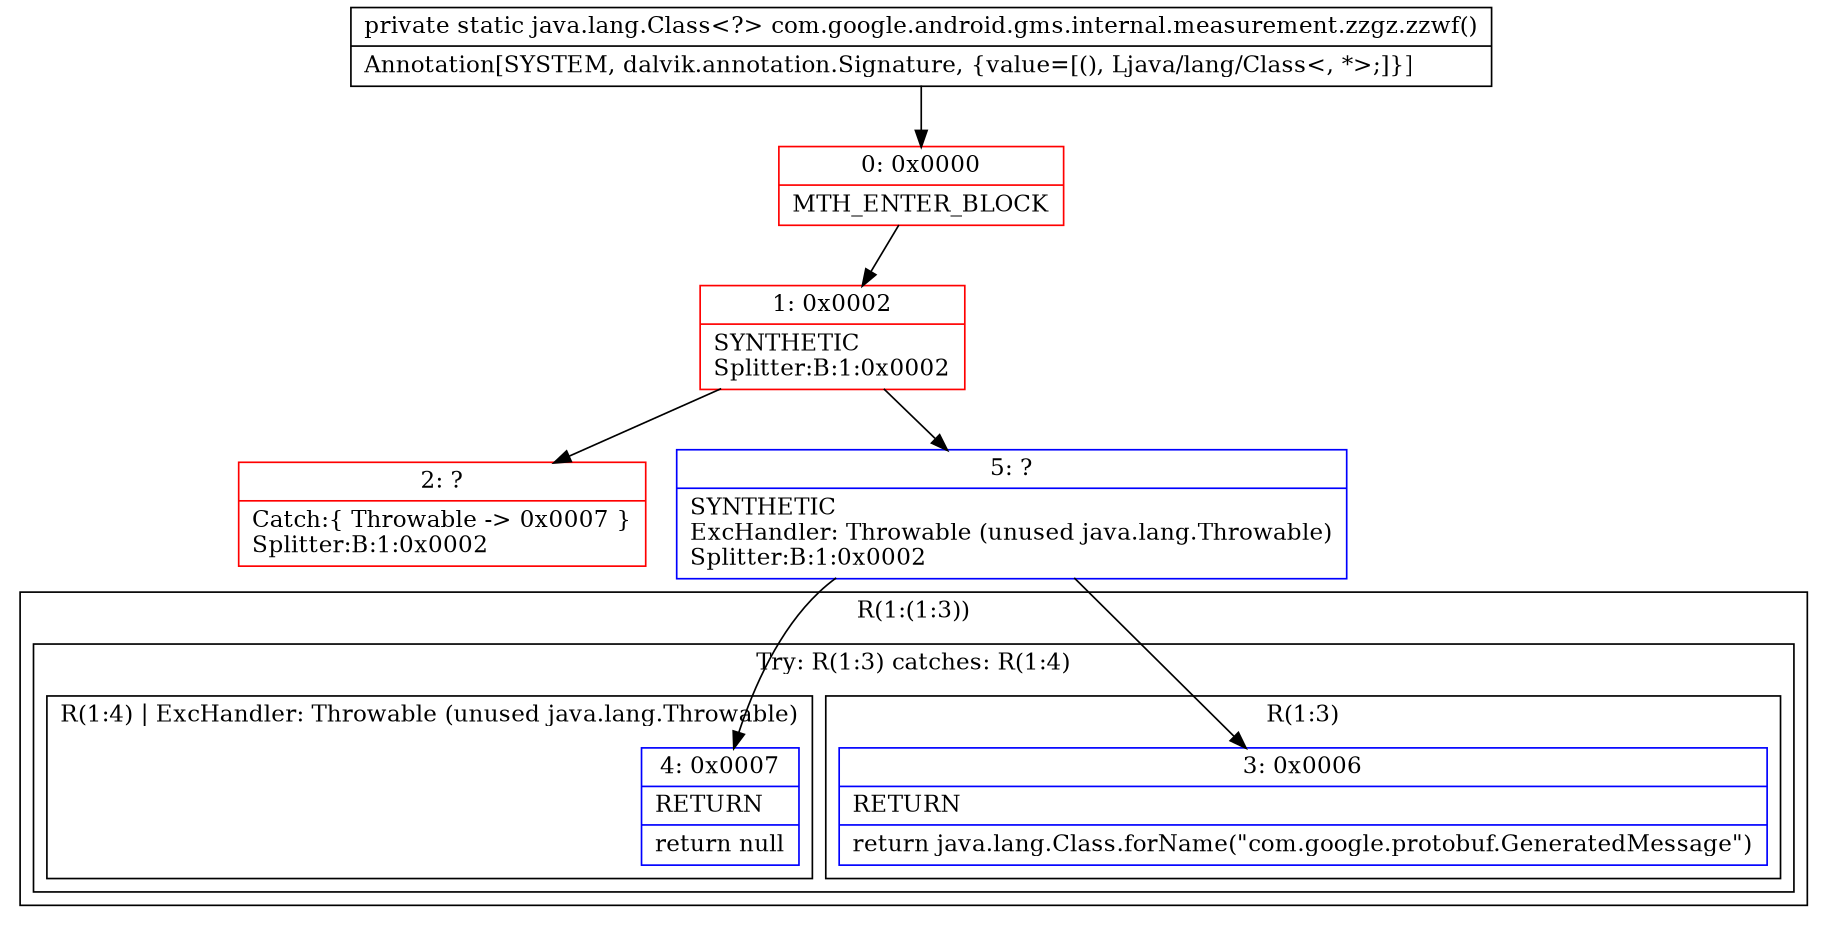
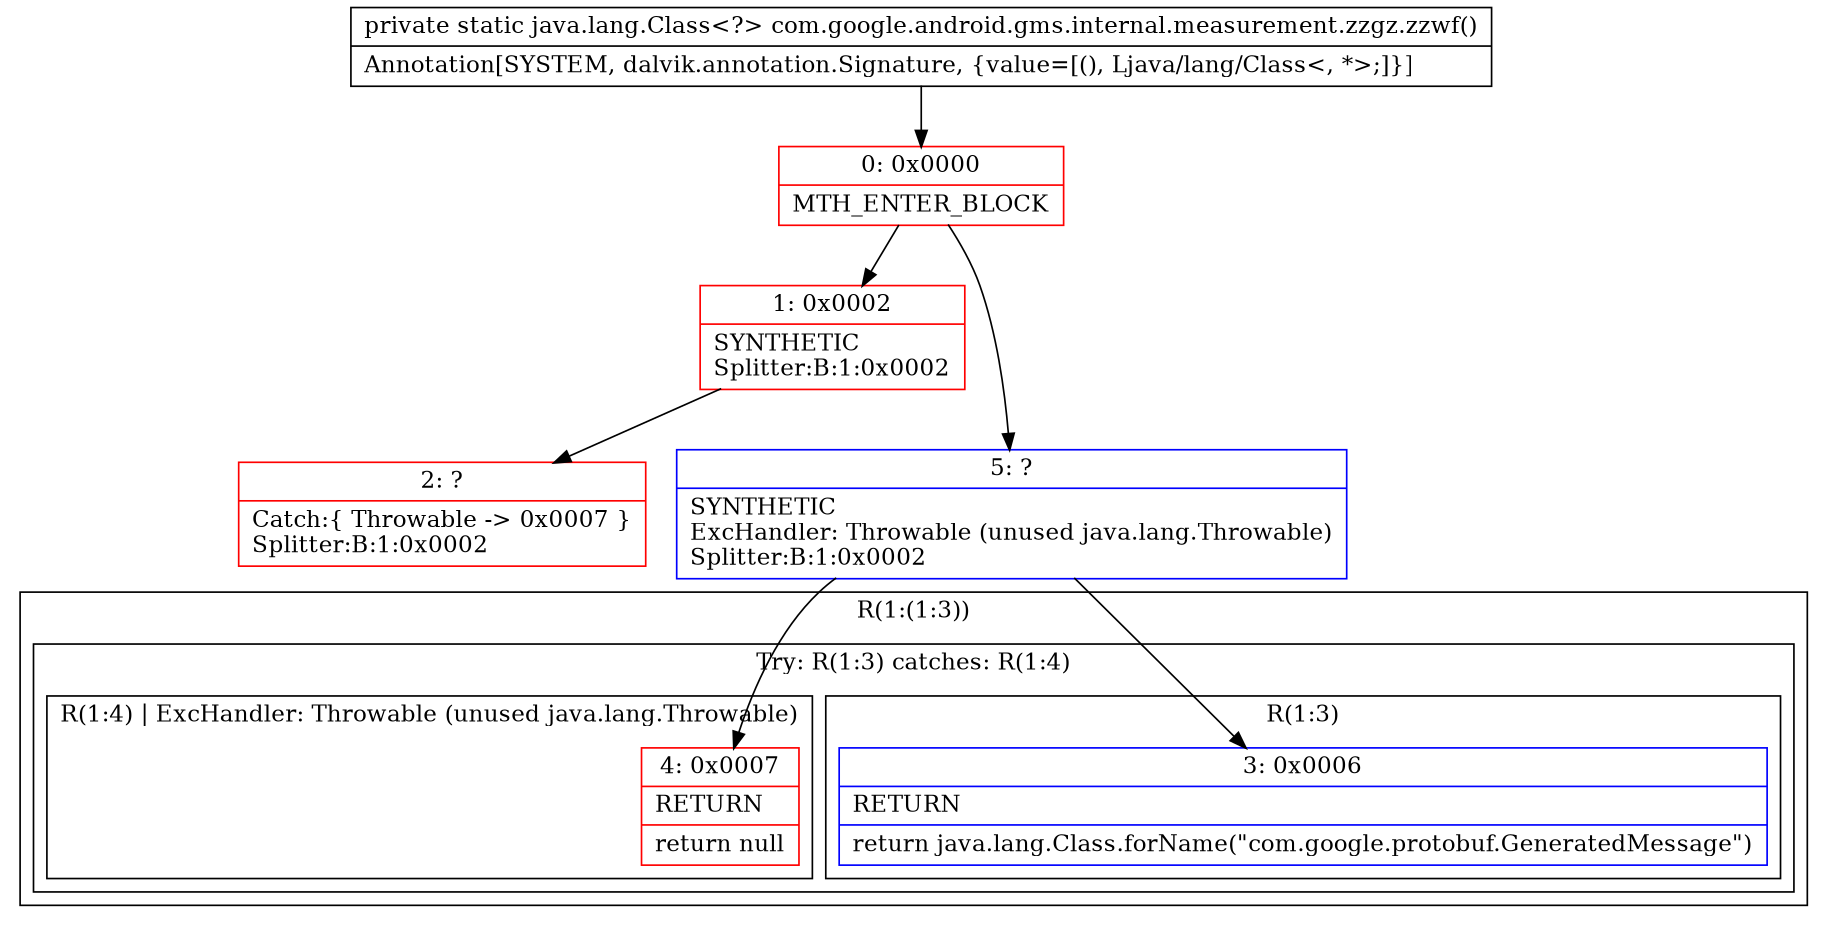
edge "1: 0x0002" -> "5: ?": now "0: 0x0000" -> "5: ?"
node "4: 0x0007": color blue -> red
